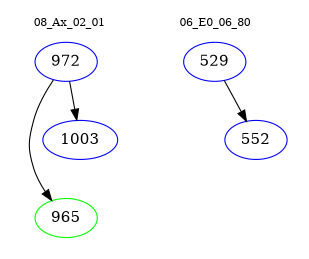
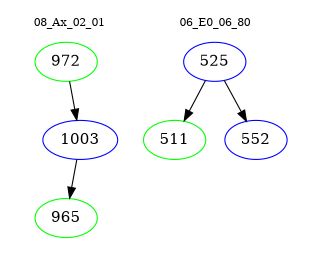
node "972": color blue -> green
node "529": label "529" -> "525"
edge "972" -> "965": now "1003" -> "965"
node "511": added
